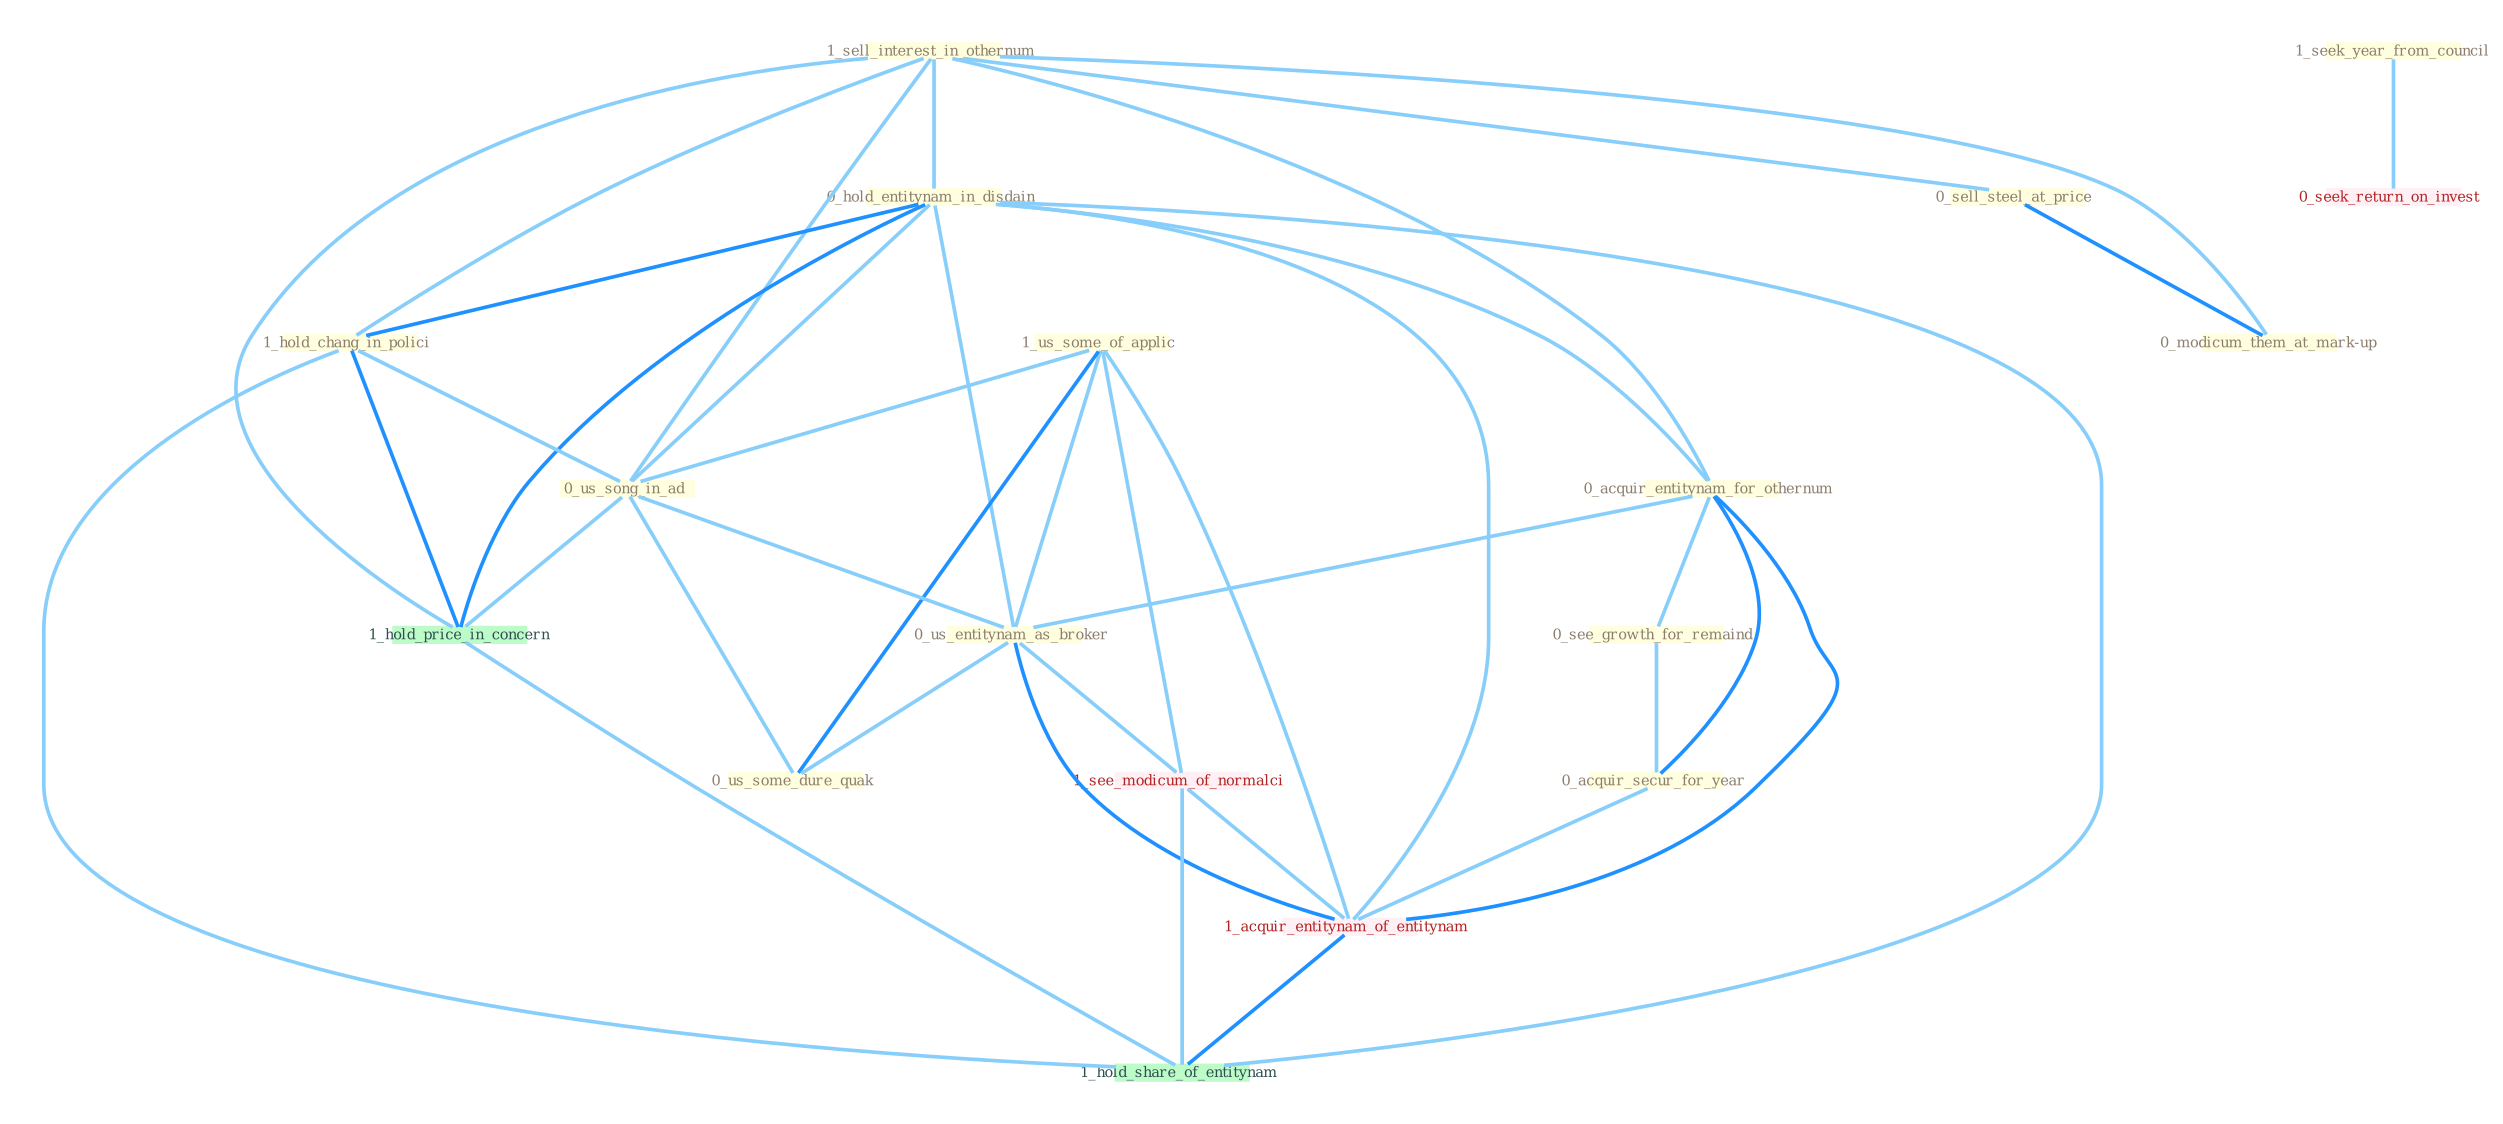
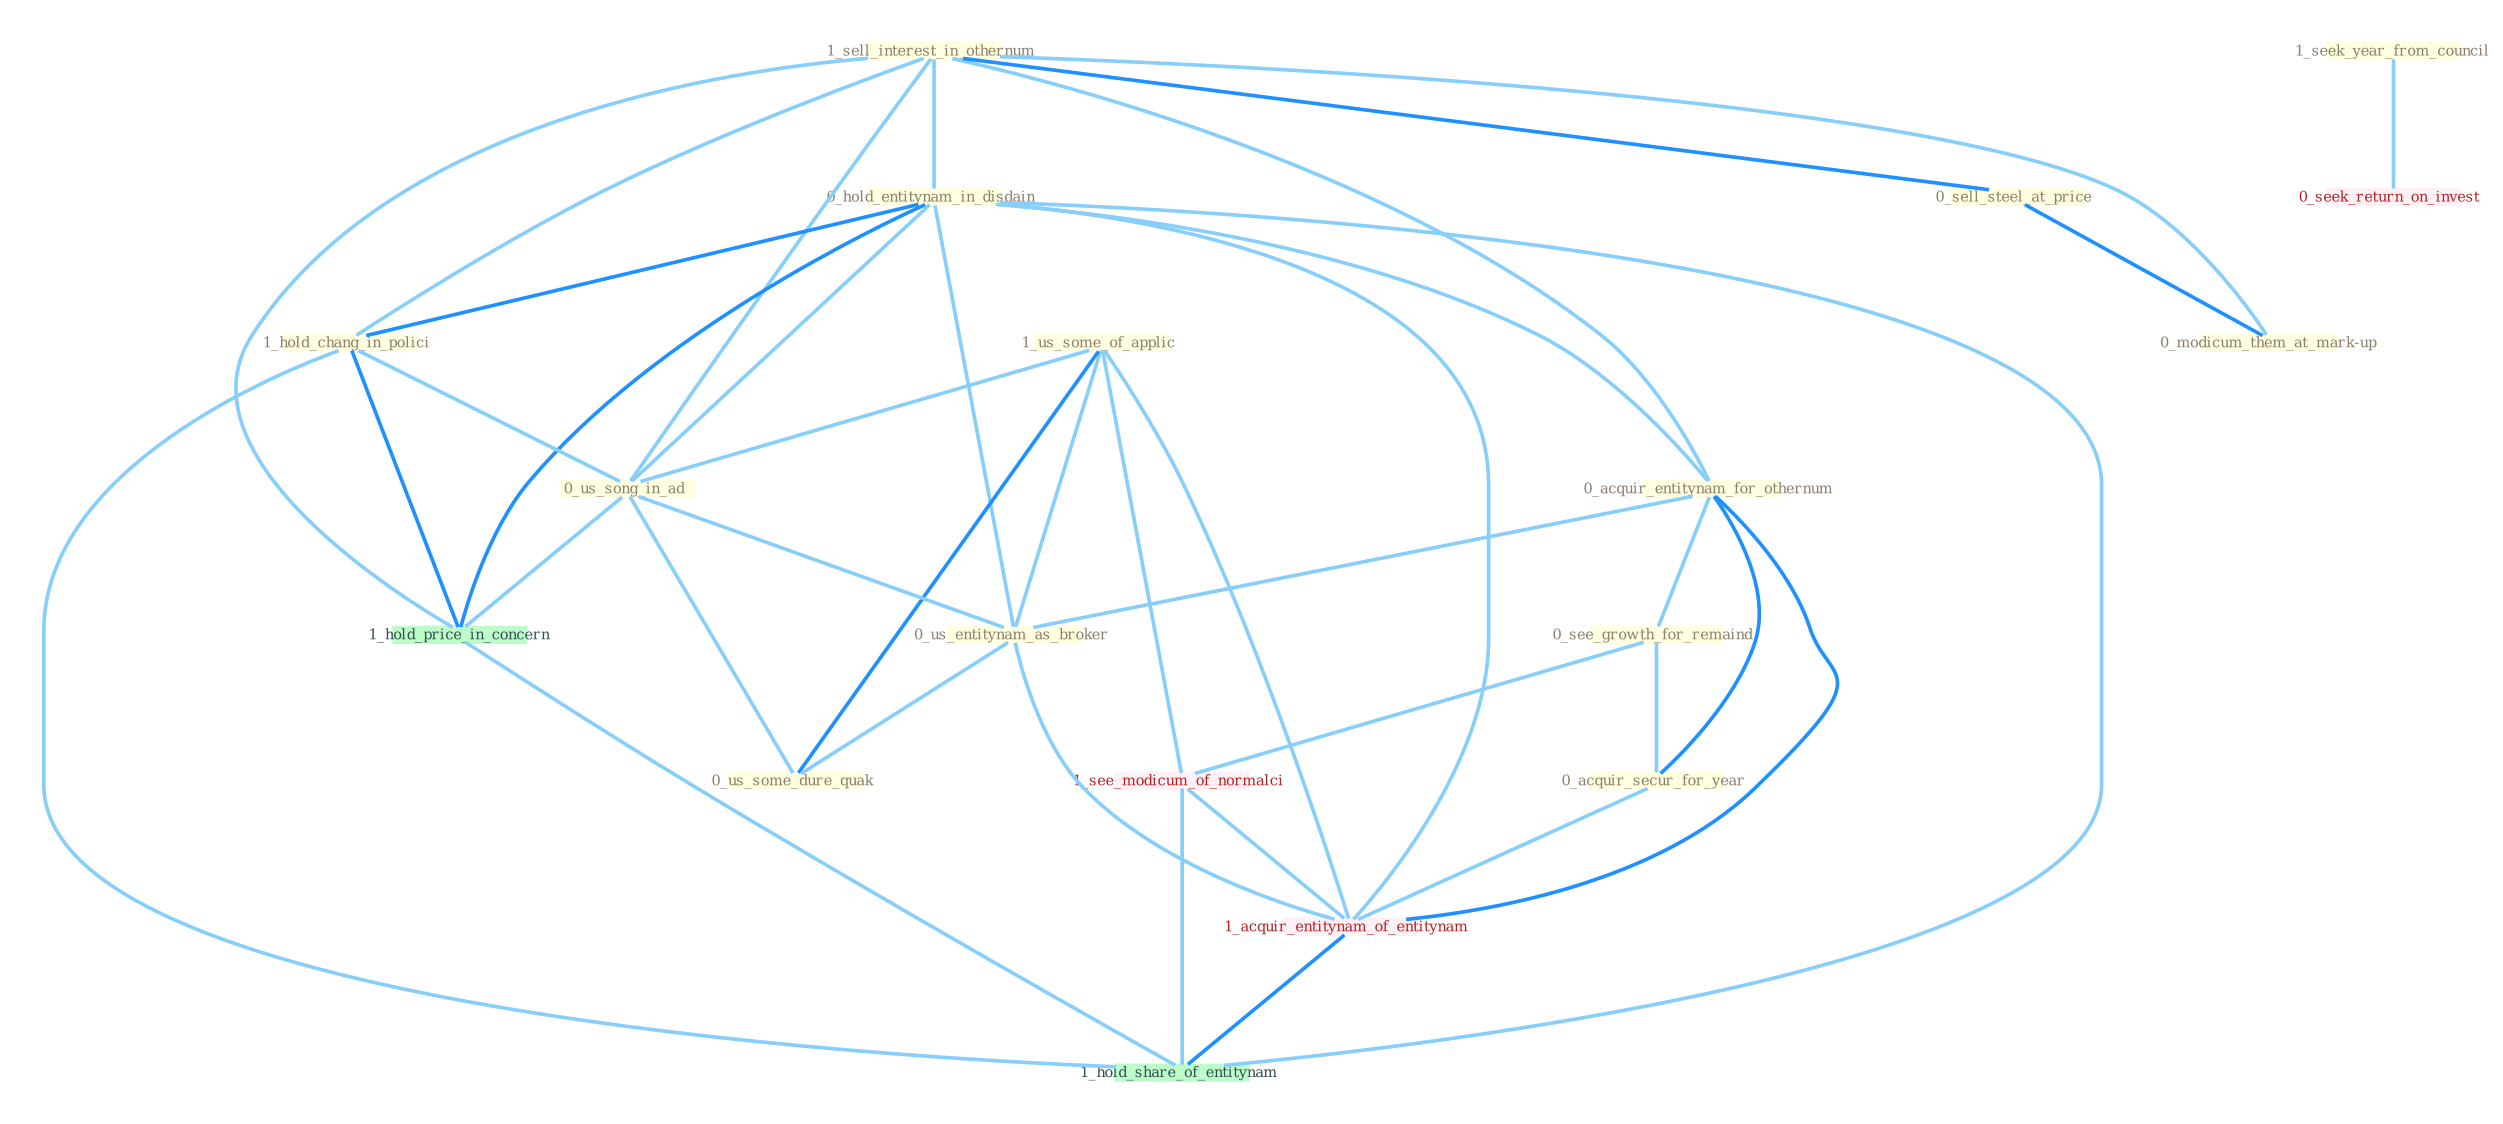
edge "1_sell_interest_in_othernum" -- "0_sell_steel_at_price": color #87cefa -> #1e90ff
edge "0_us_entitynam_as_broker" -- "1_see_modicum_of_normalci": now "0_see_growth_for_remaind" -- "1_see_modicum_of_normalci"
edge "0_us_entitynam_as_broker" -- "1_acquir_entitynam_of_entitynam": color #1e90ff -> #87cefa
